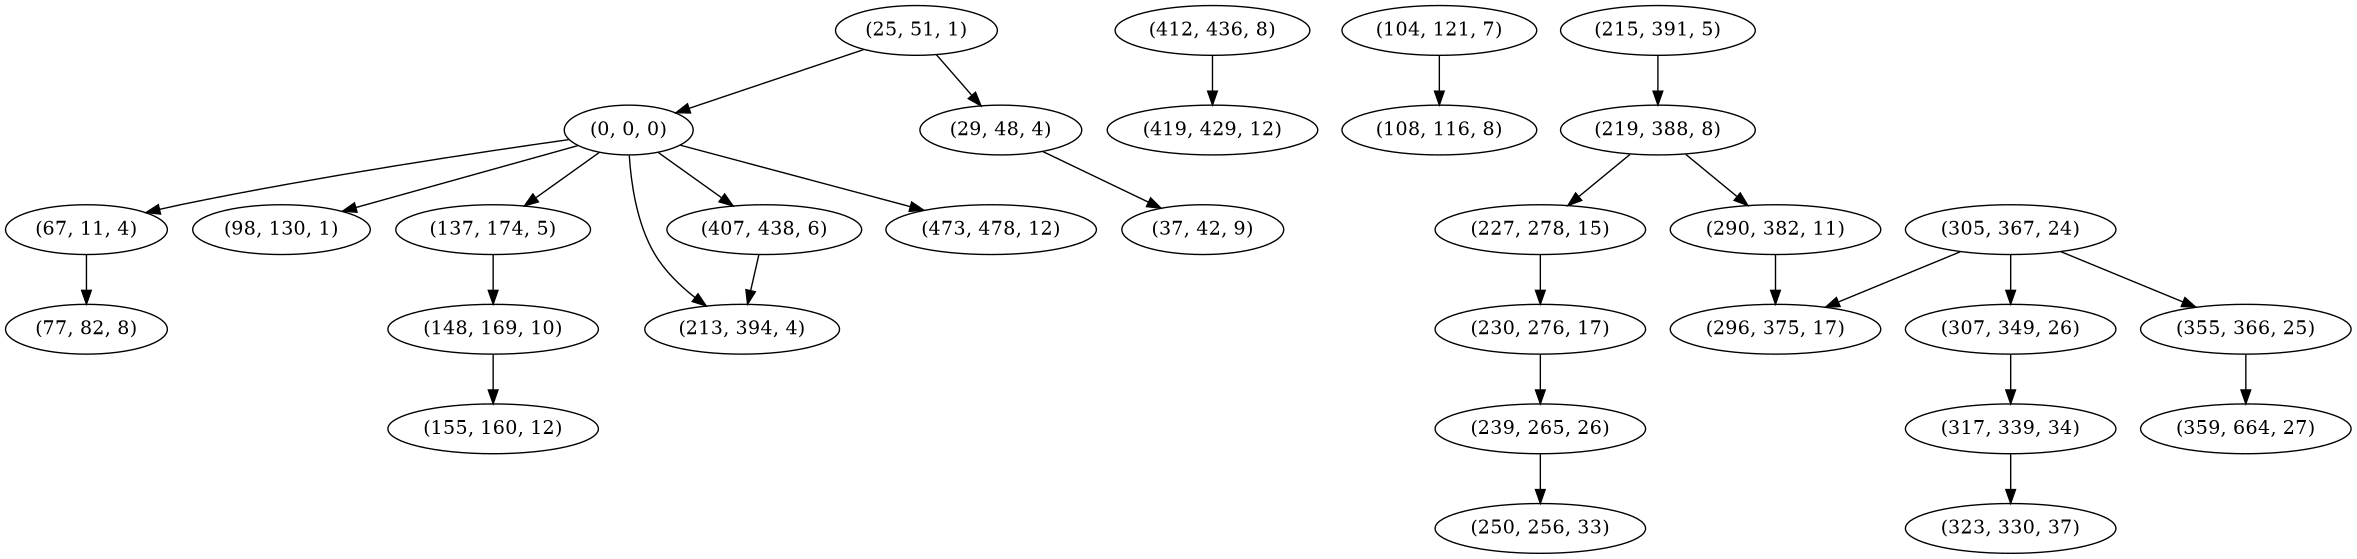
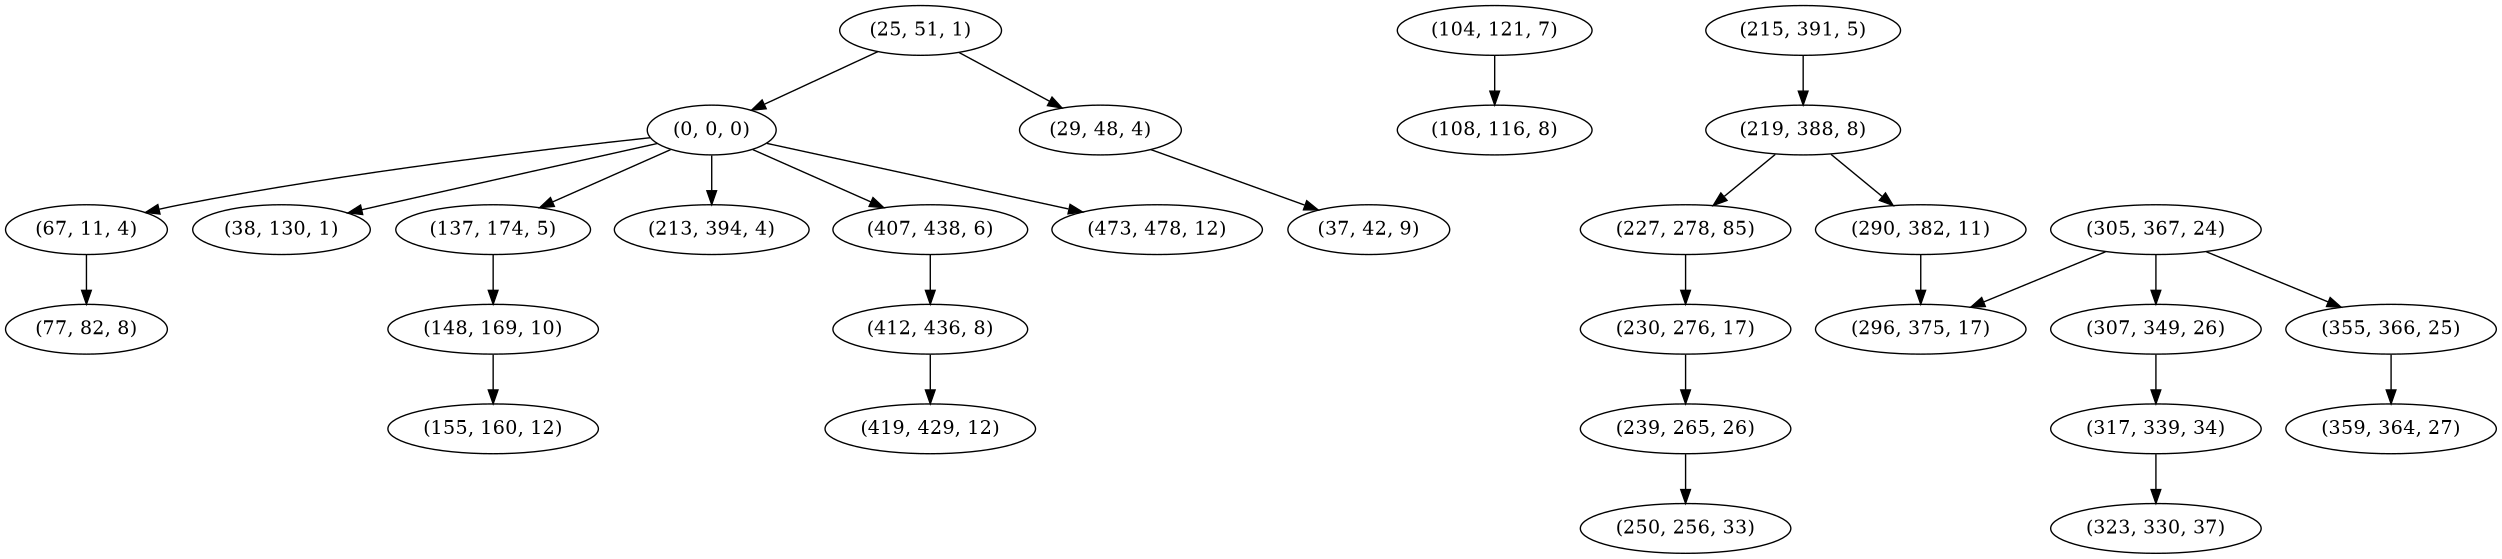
node "(98, 130, 1)": label "(98, 130, 1)" -> "(38, 130, 1)"
node "(227, 278, 15)": label "(227, 278, 15)" -> "(227, 278, 85)"
edge "(407, 438, 6)" -> "(213, 394, 4)": now "(407, 438, 6)" -> "(412, 436, 8)"
node "(359, 664, 27)": label "(359, 664, 27)" -> "(359, 364, 27)"
